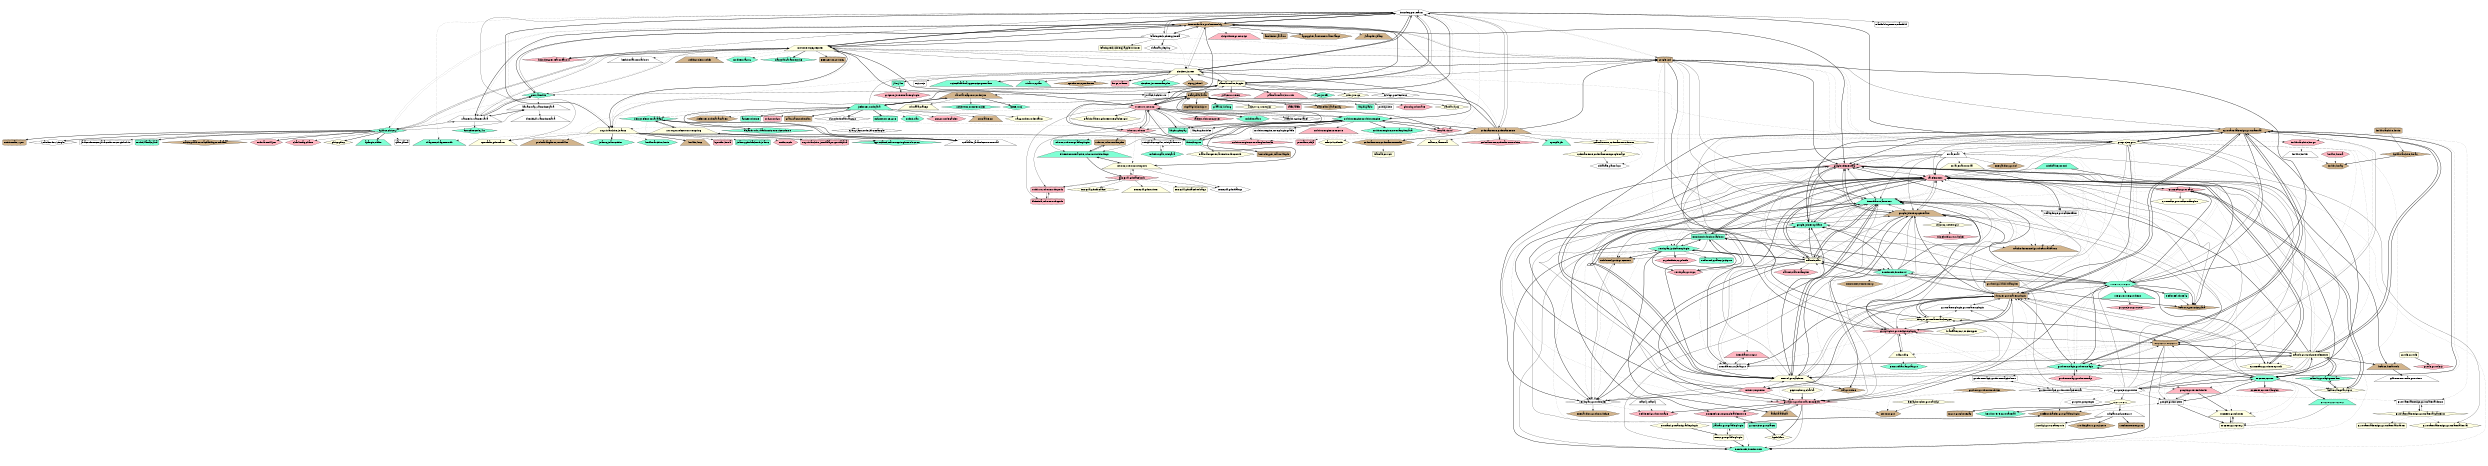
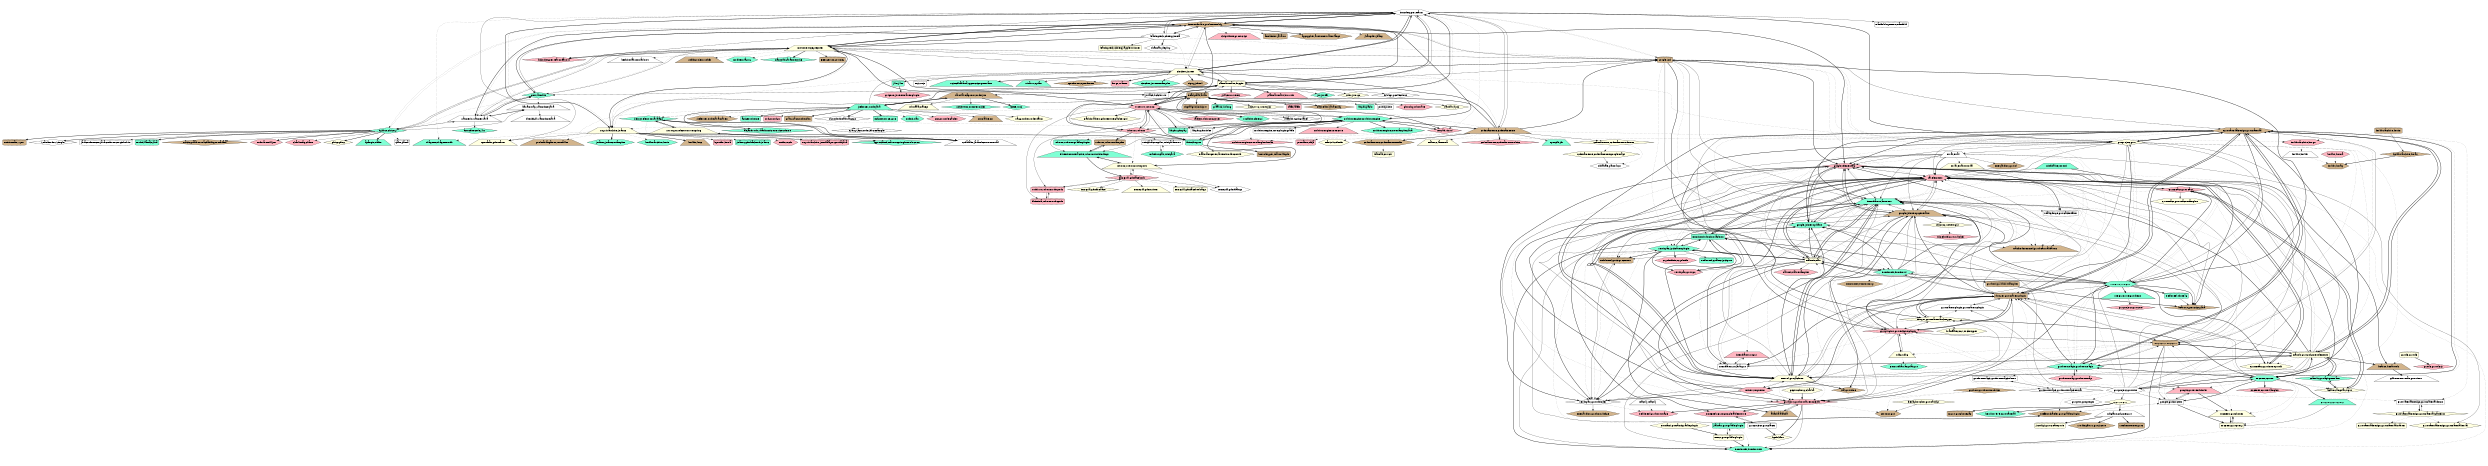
node "rockbite/talos": label "rockbite/talos" -> "rockbite/cheerpj"
edge "robovm/robovm" -> "robovm/robovm-samples": style solid -> bold
node "jtransc/jtransc-skins": label "jtransc/jtransc-skins" -> "jtransc/jtransc-examples"
node "gwtproject/gwt-places": fillcolor aquamarine -> white
